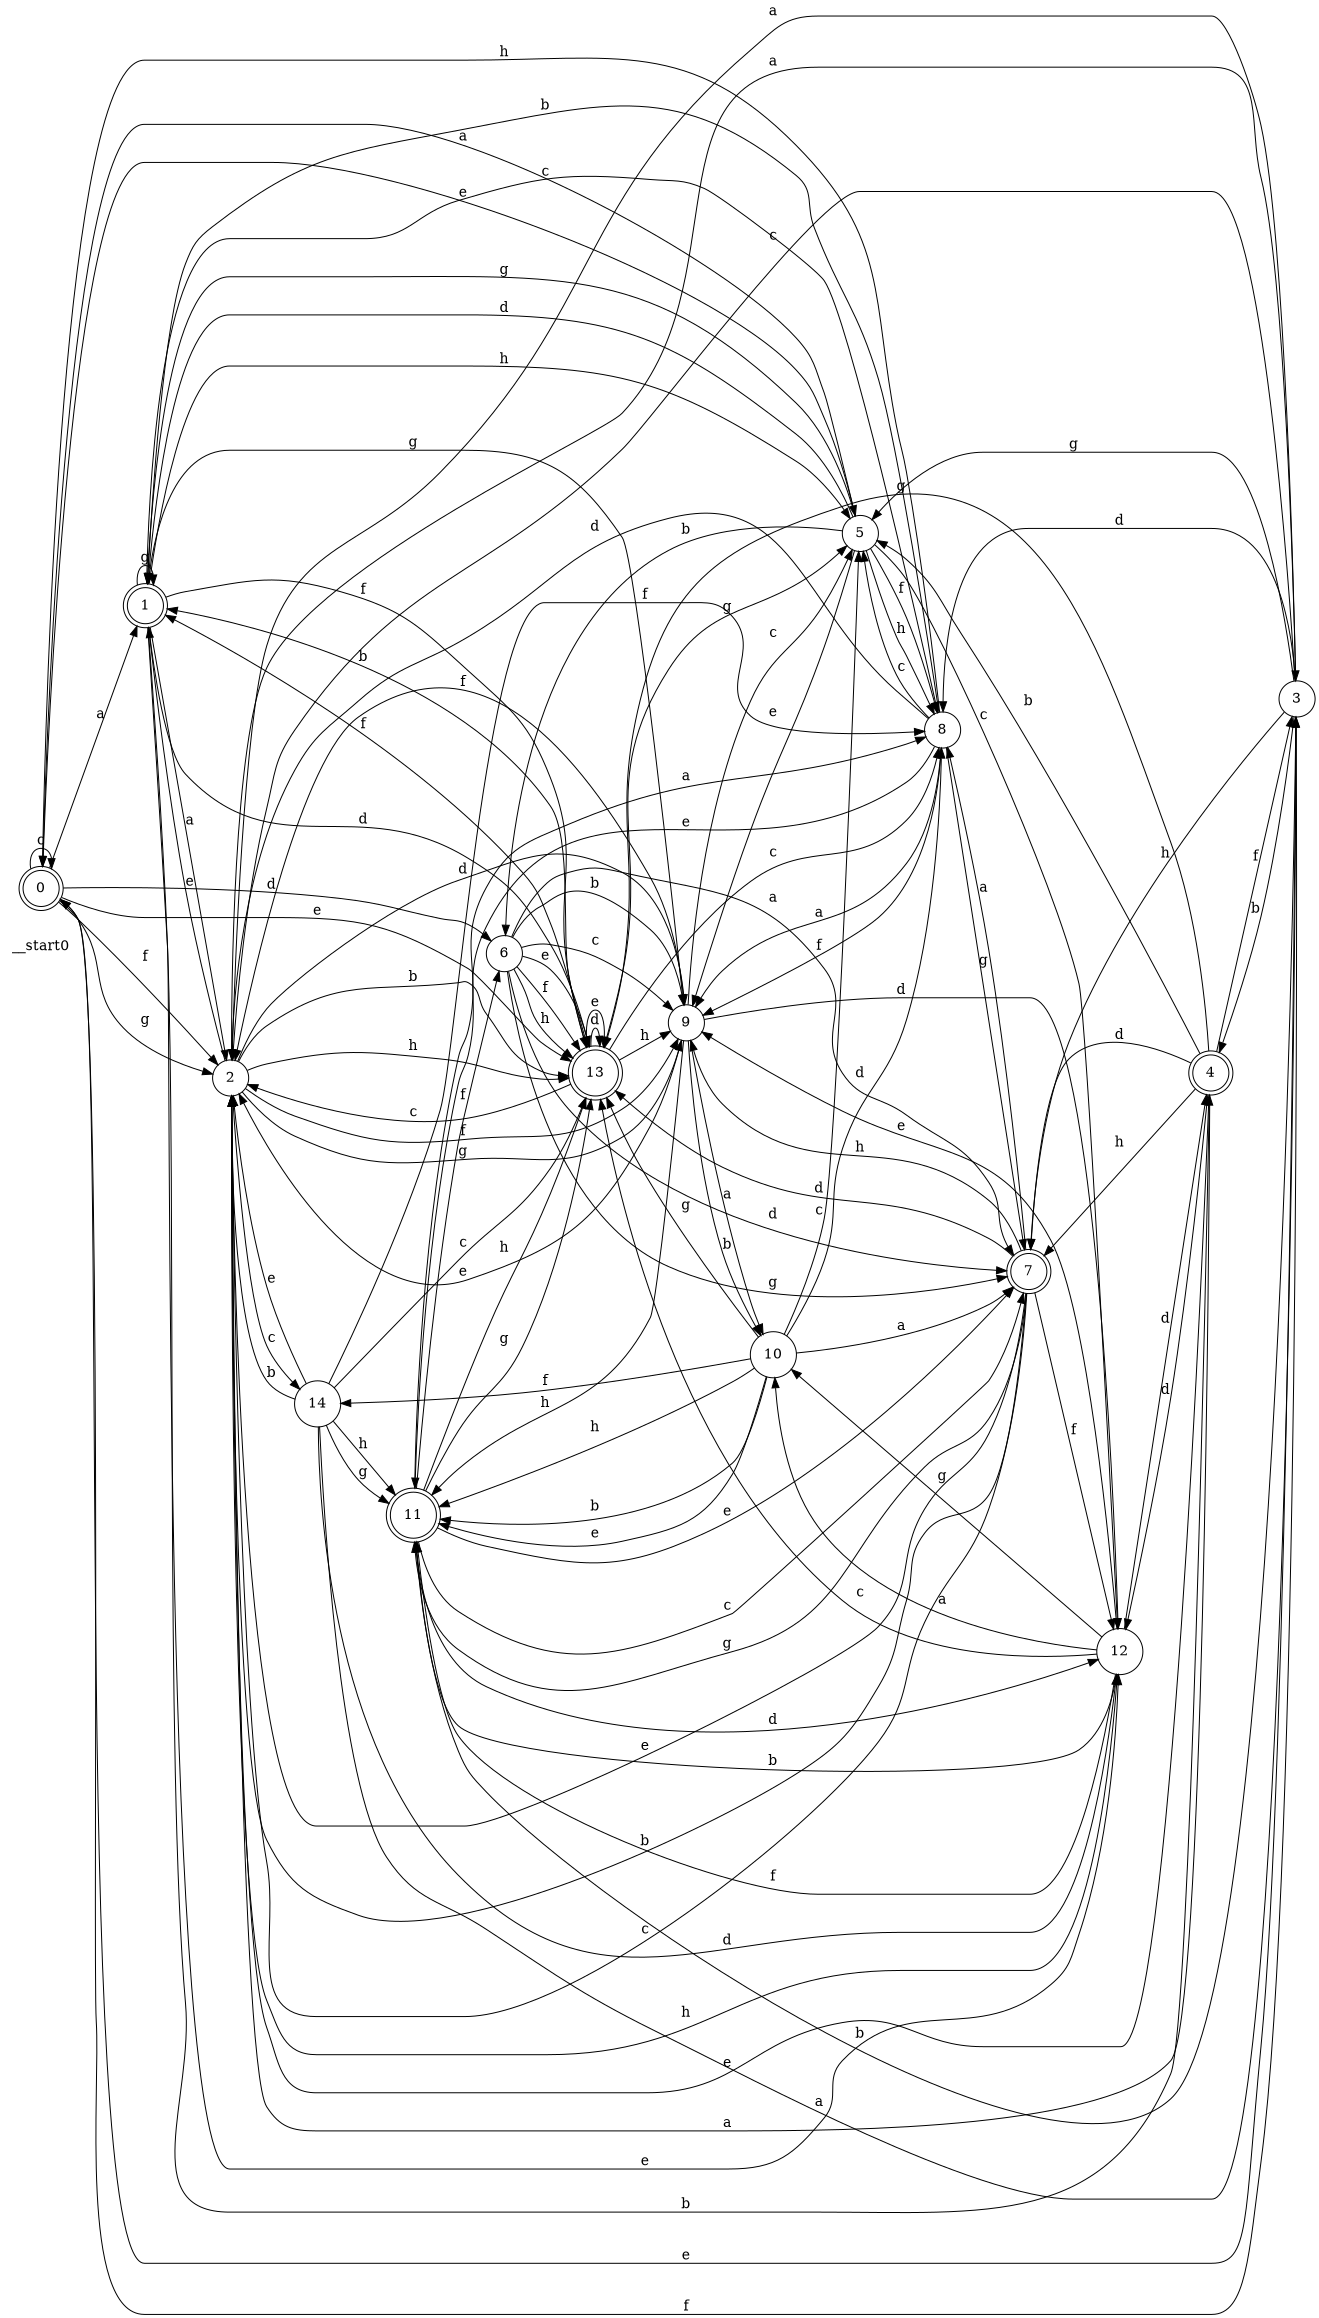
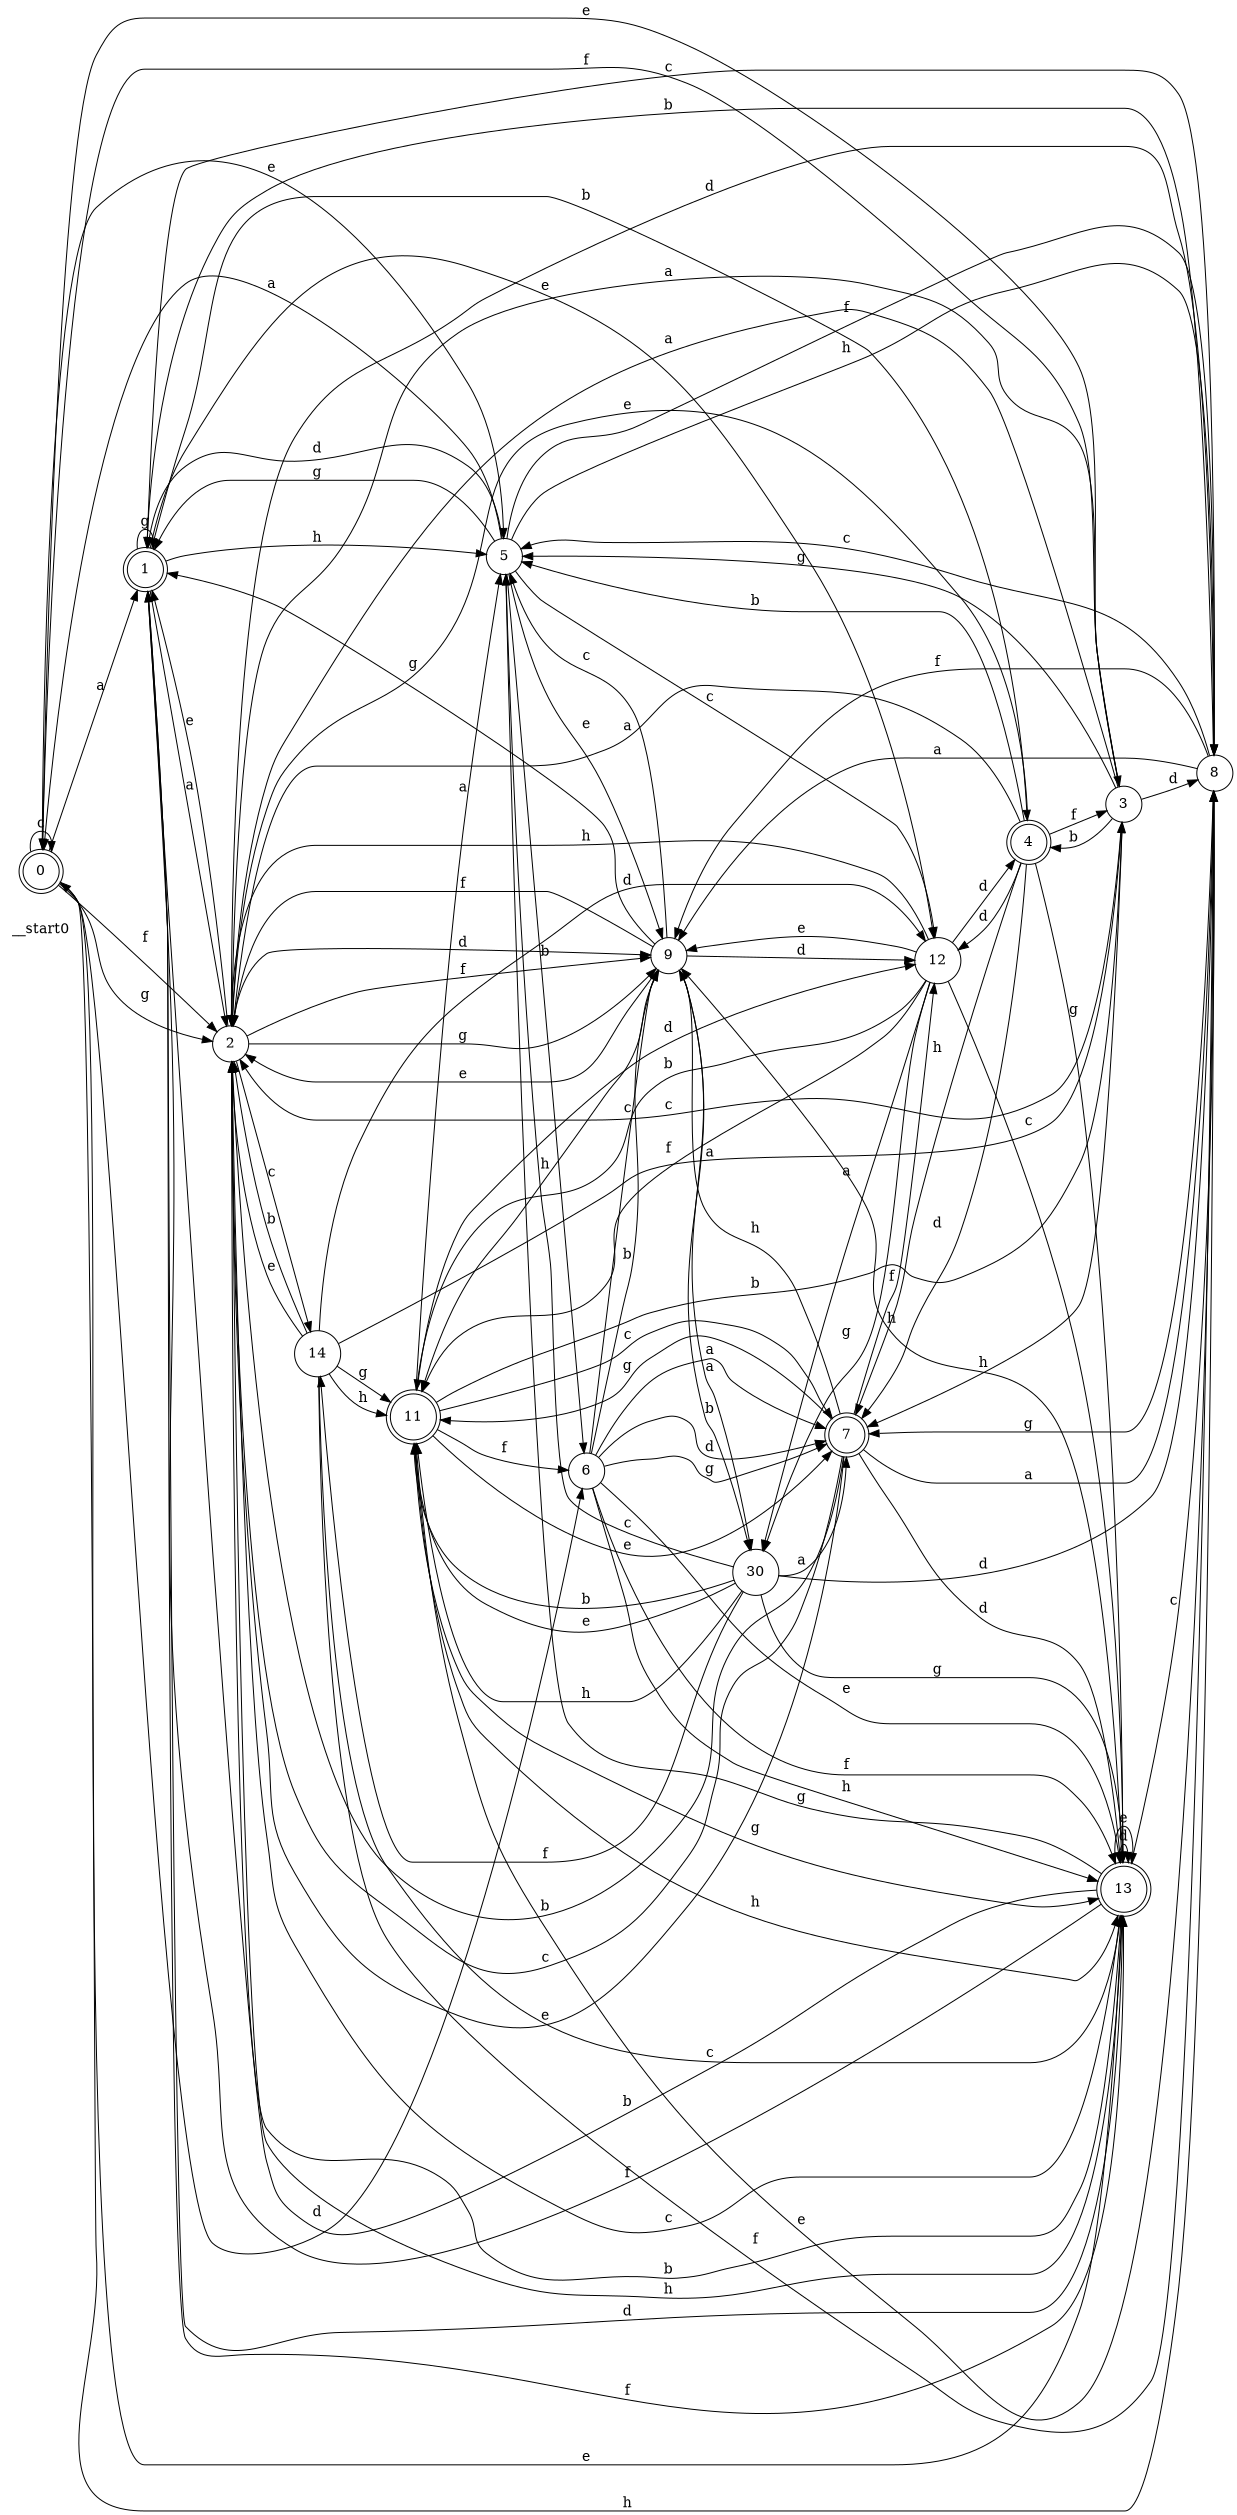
edge "11" -> "8": now "11" -> "5"
node "10": label "10" -> "30"
